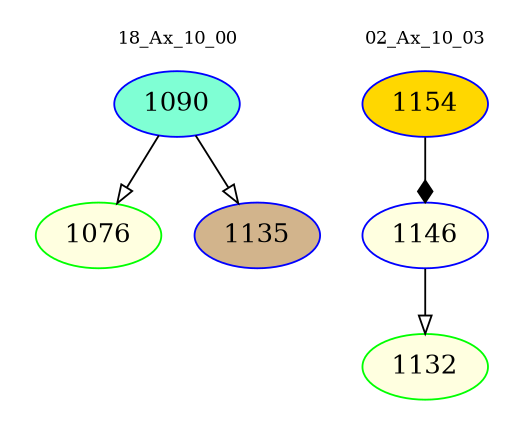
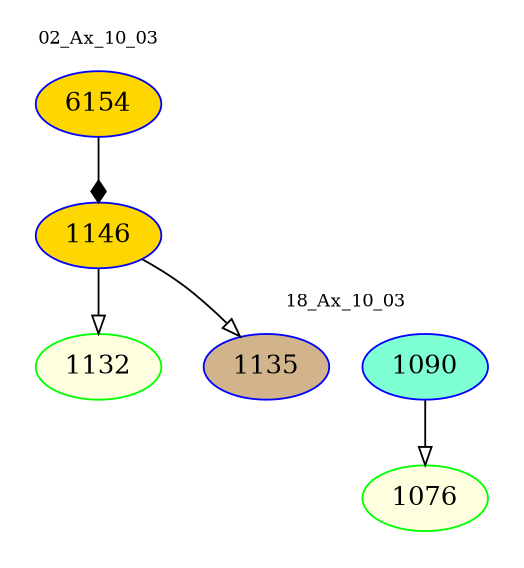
cluster "18_Ax_10_00": label "18_Ax_10_00" -> "18_Ax_10_03"
node "1154": label "1154" -> "6154"
edge "1090" -> "1135": now "1146" -> "1135"
node "1146": fillcolor lightyellow -> gold
